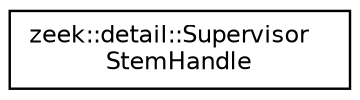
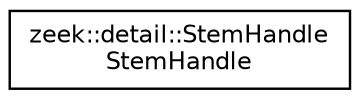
node "zeek::detail::Supervisor StemHandle": label "zeek::detail::Supervisor StemHandle" -> "zeek::detail::StemHandle StemHandle"
